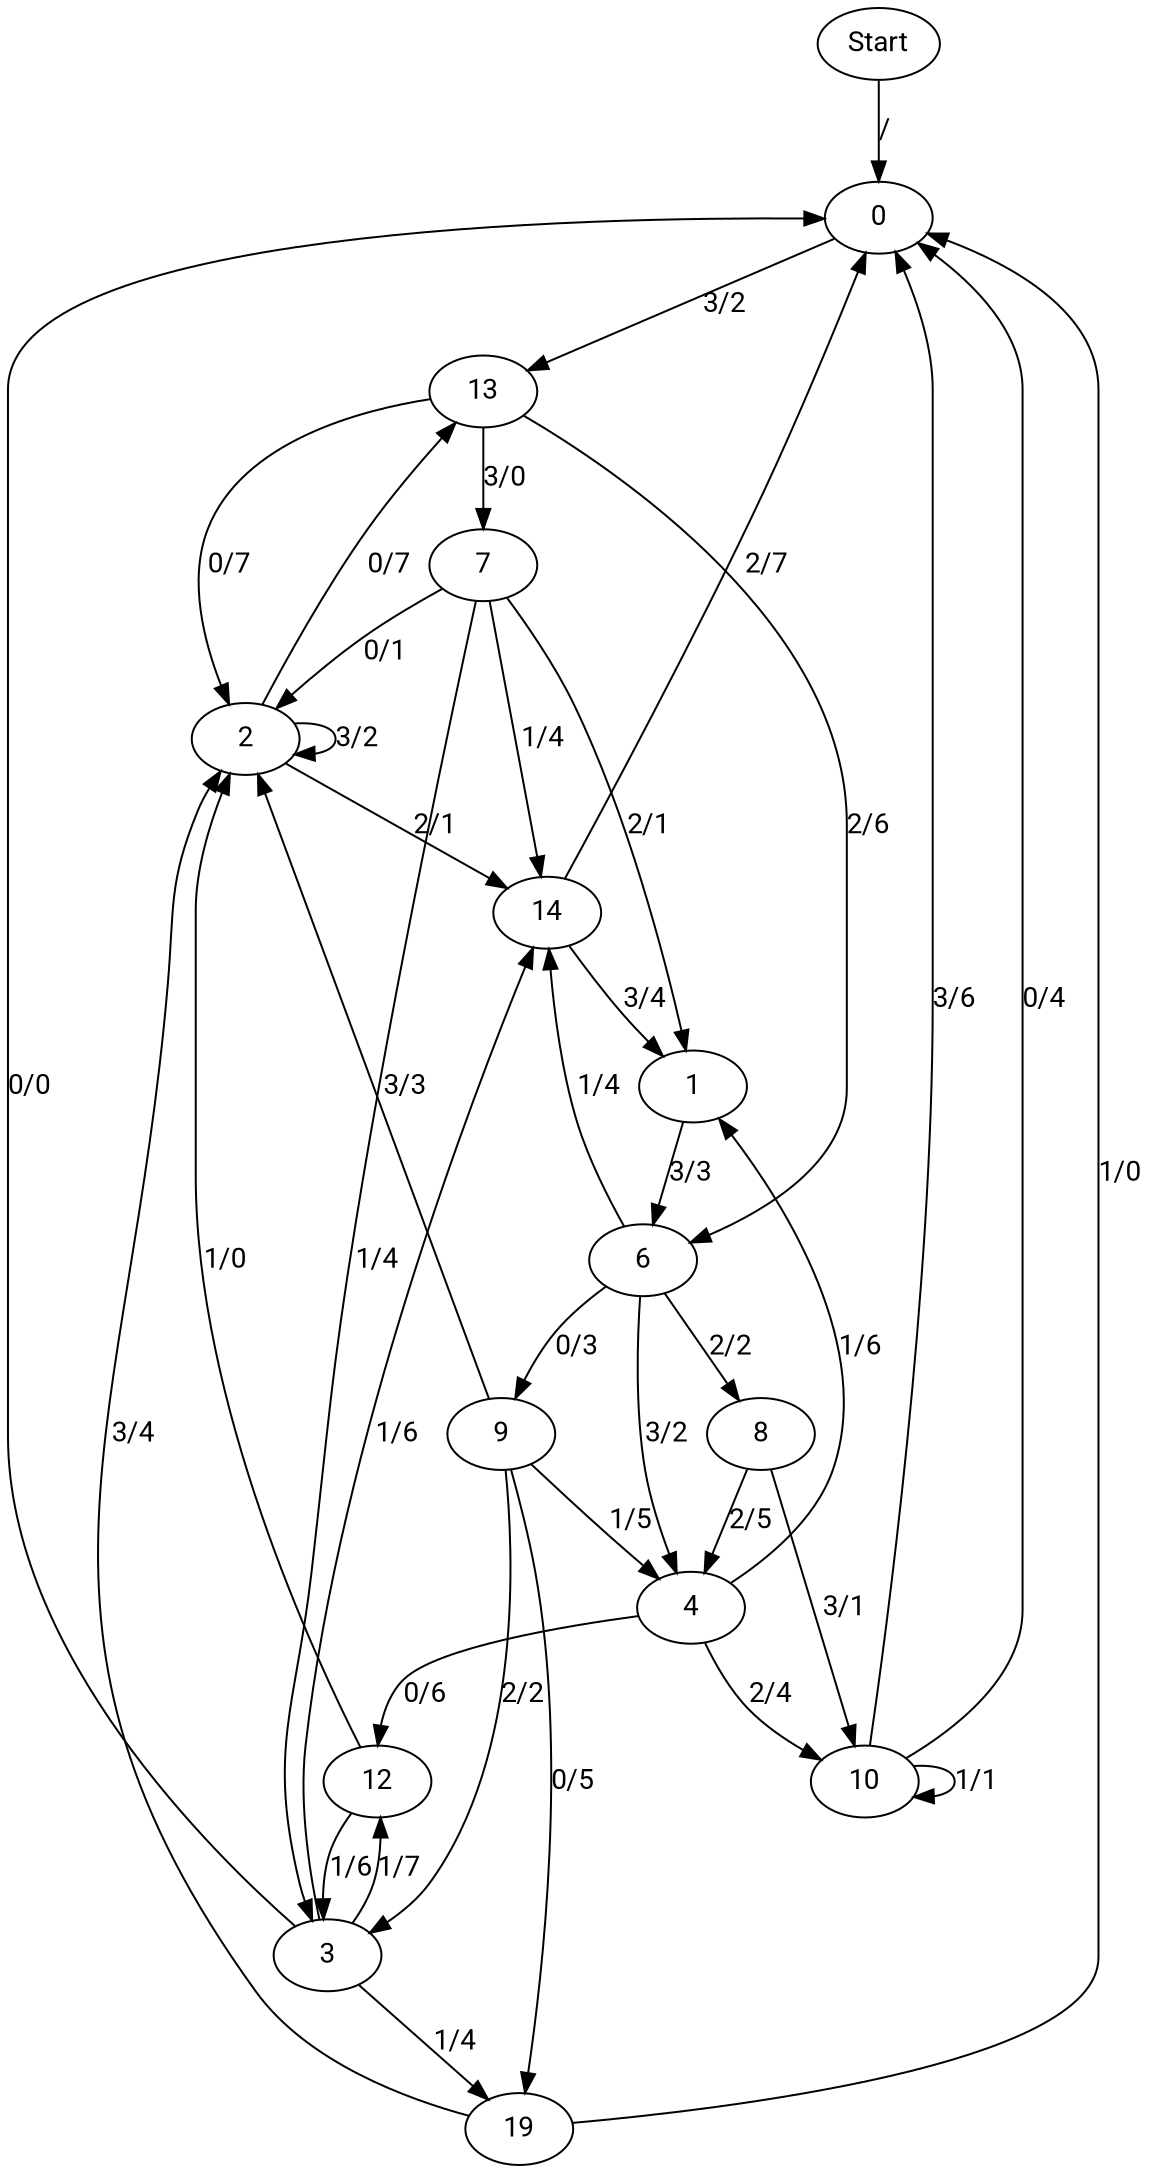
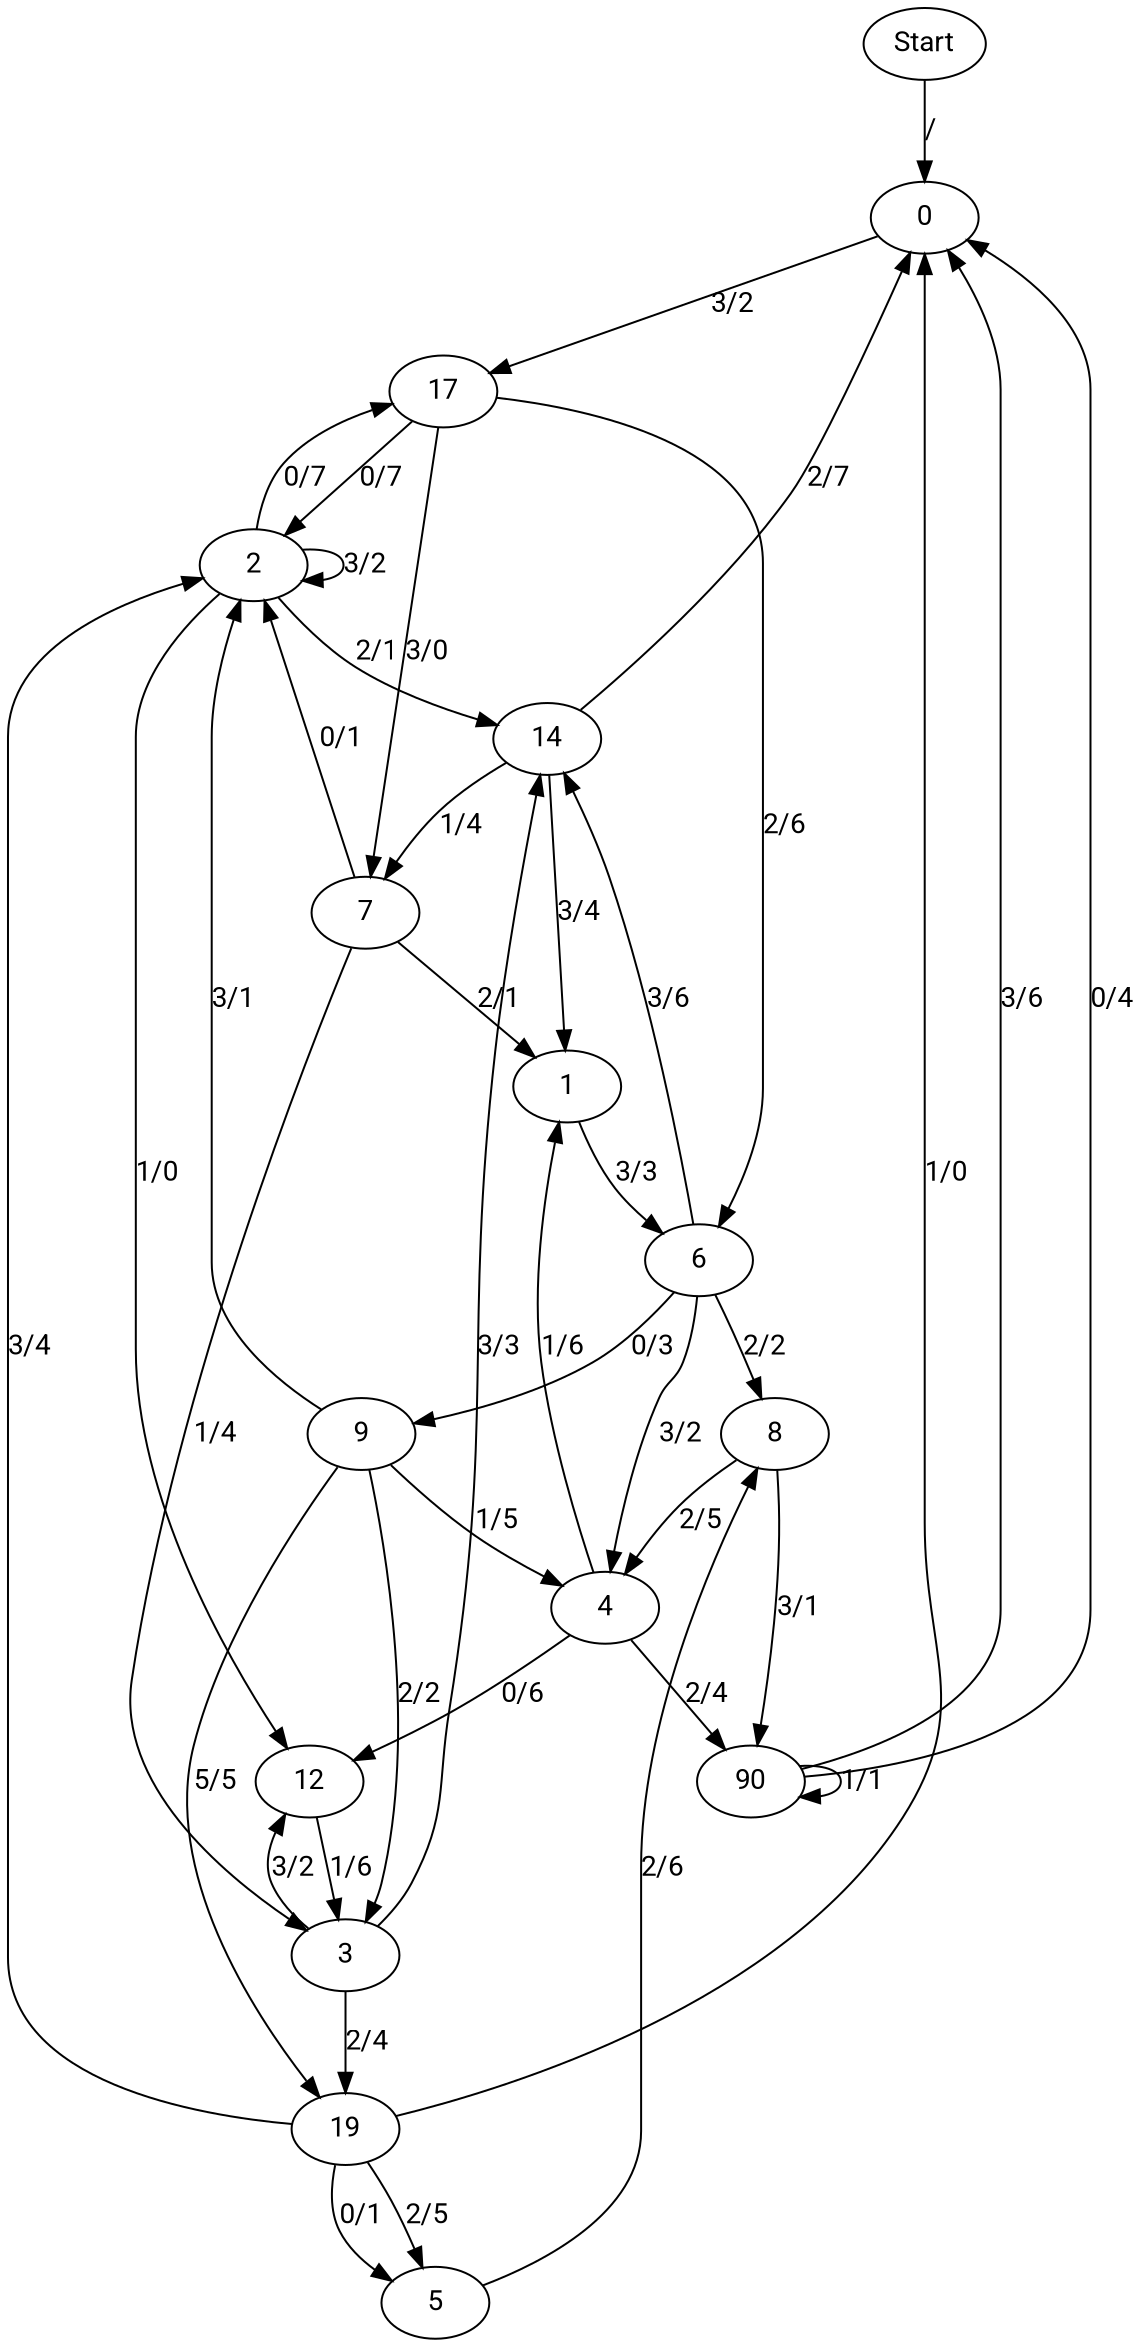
node "13": label "13" -> "17"
edge "7" -> "14": reversed
edge "3" -> "0": removed, label "0/0"
edge "9" -> "2": label "3/3" -> "3/1"
edge "6" -> "14": label "1/4" -> "3/6"
edge "12" -> "2": reversed
edge "3" -> "14": label "1/6" -> "3/3"
edge "9" -> "19": label "0/5" -> "5/5"
node "10": label "10" -> "90"
edge "3" -> "12": label "1/7" -> "3/2"
edge "3" -> "19": label "1/4" -> "2/4"
node "5": added
